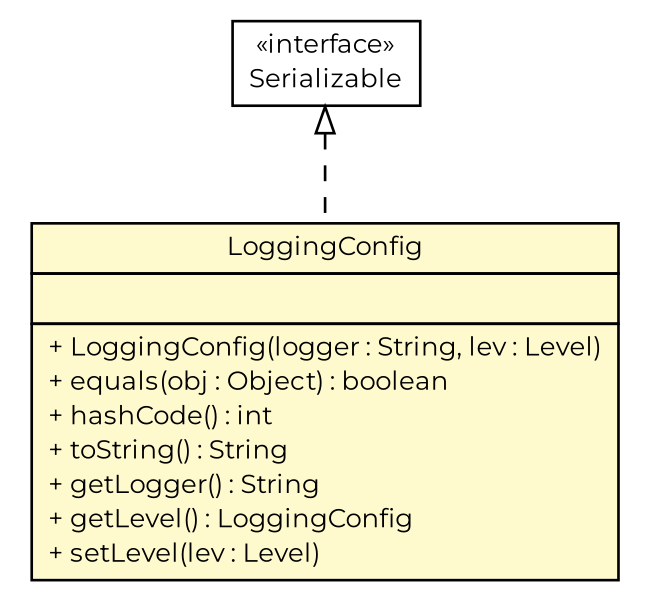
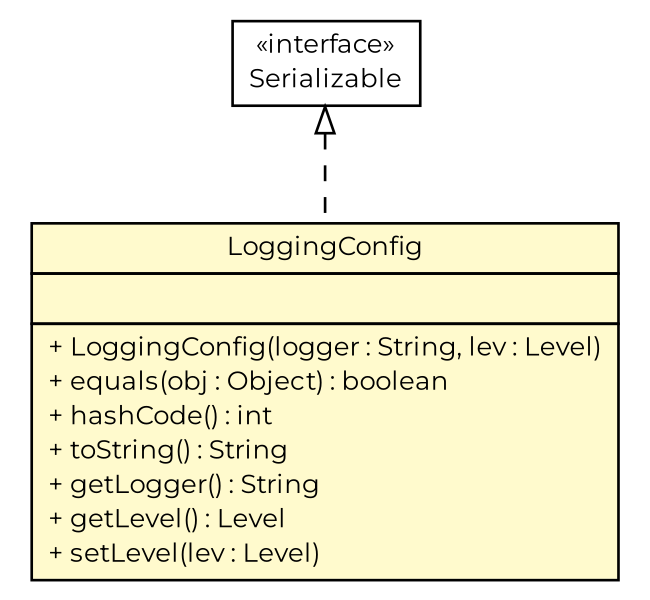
node "LoggingConfig": text "+ getLevel() : LoggingConfig" -> "+ getLevel() : Level"
